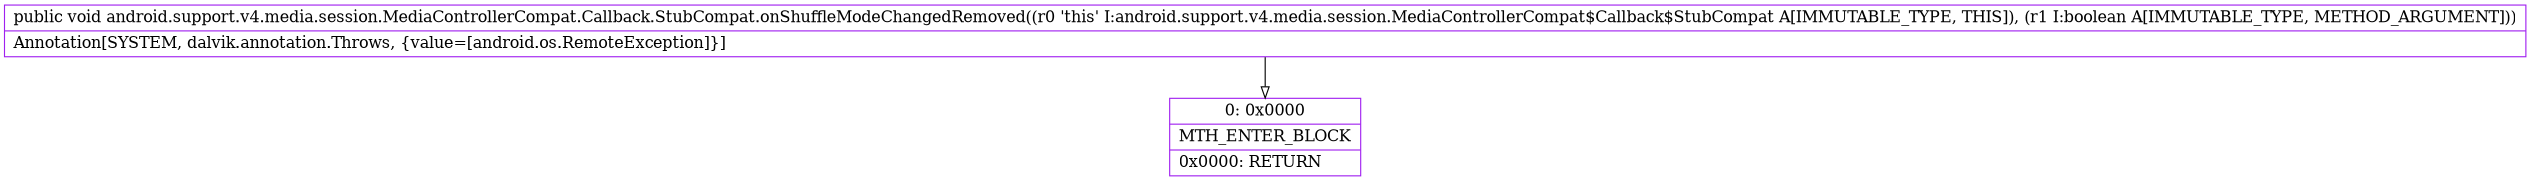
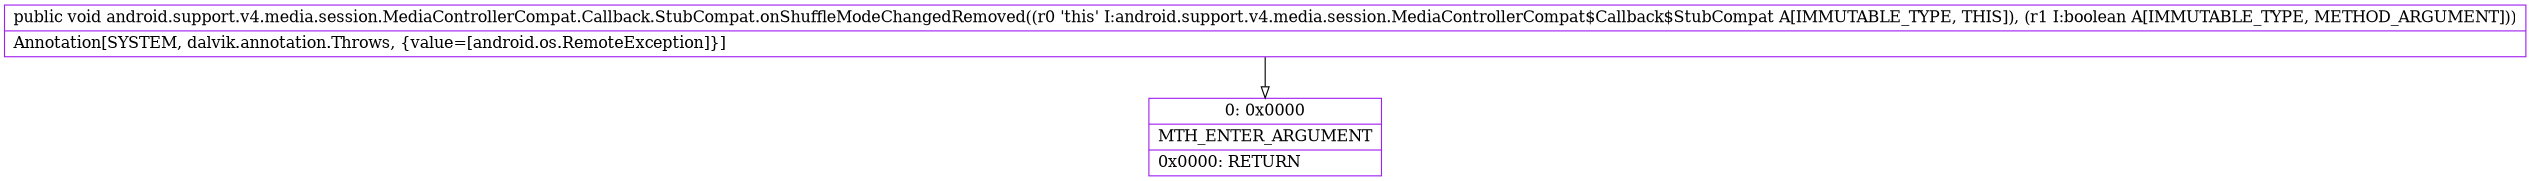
node "0: 0x0000": text "MTH_ENTER_BLOCK" -> "MTH_ENTER_ARGUMENT"
